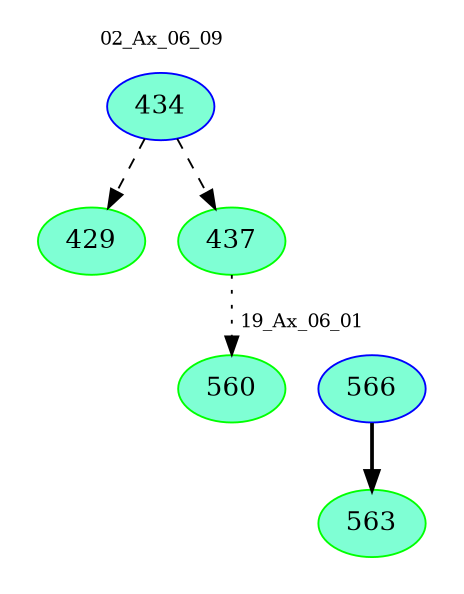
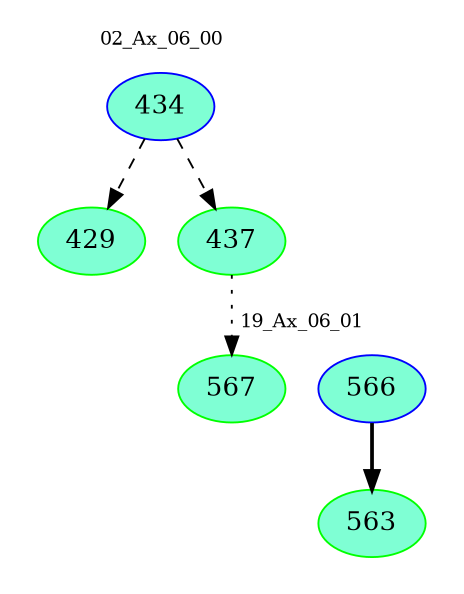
cluster "02_Ax_06_09": label "02_Ax_06_09" -> "02_Ax_06_00"
node "560": label "560" -> "567"
